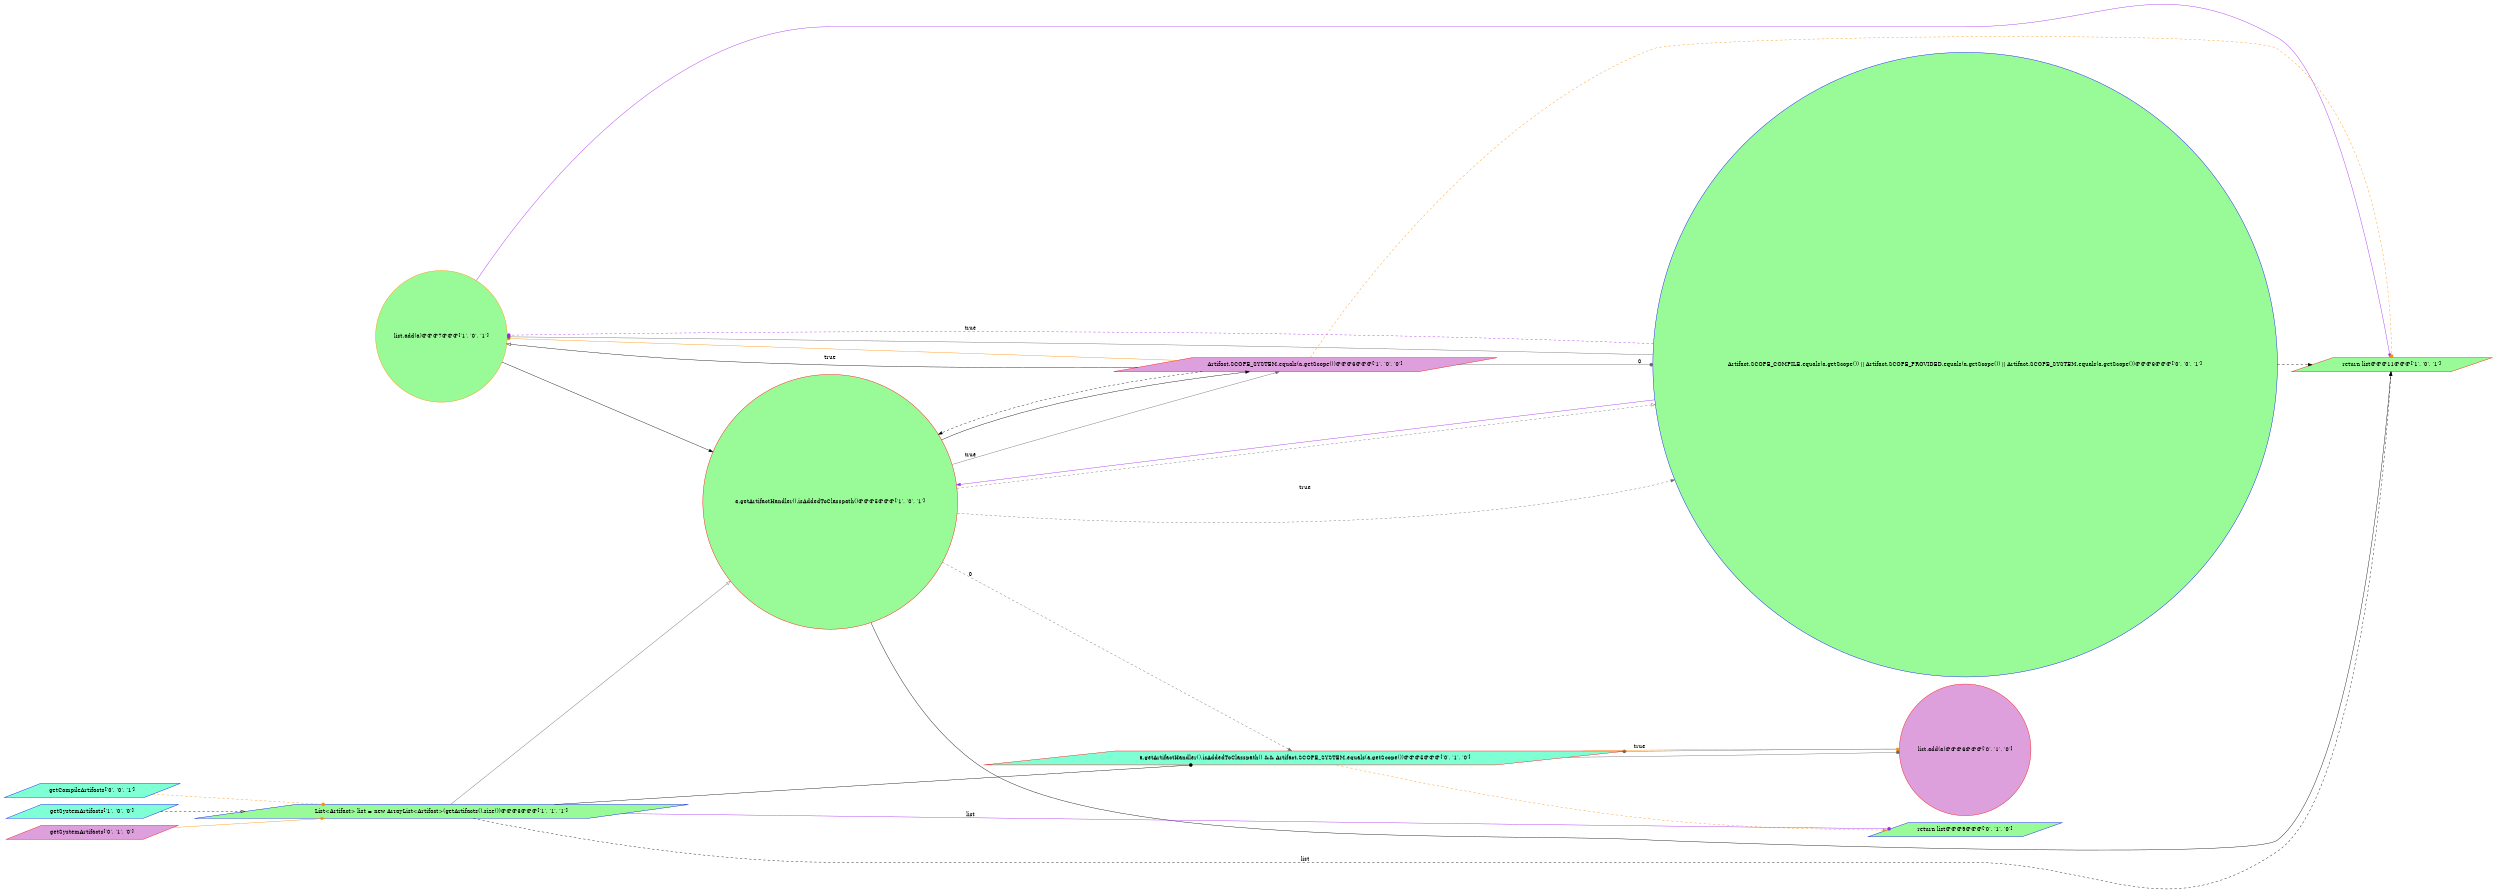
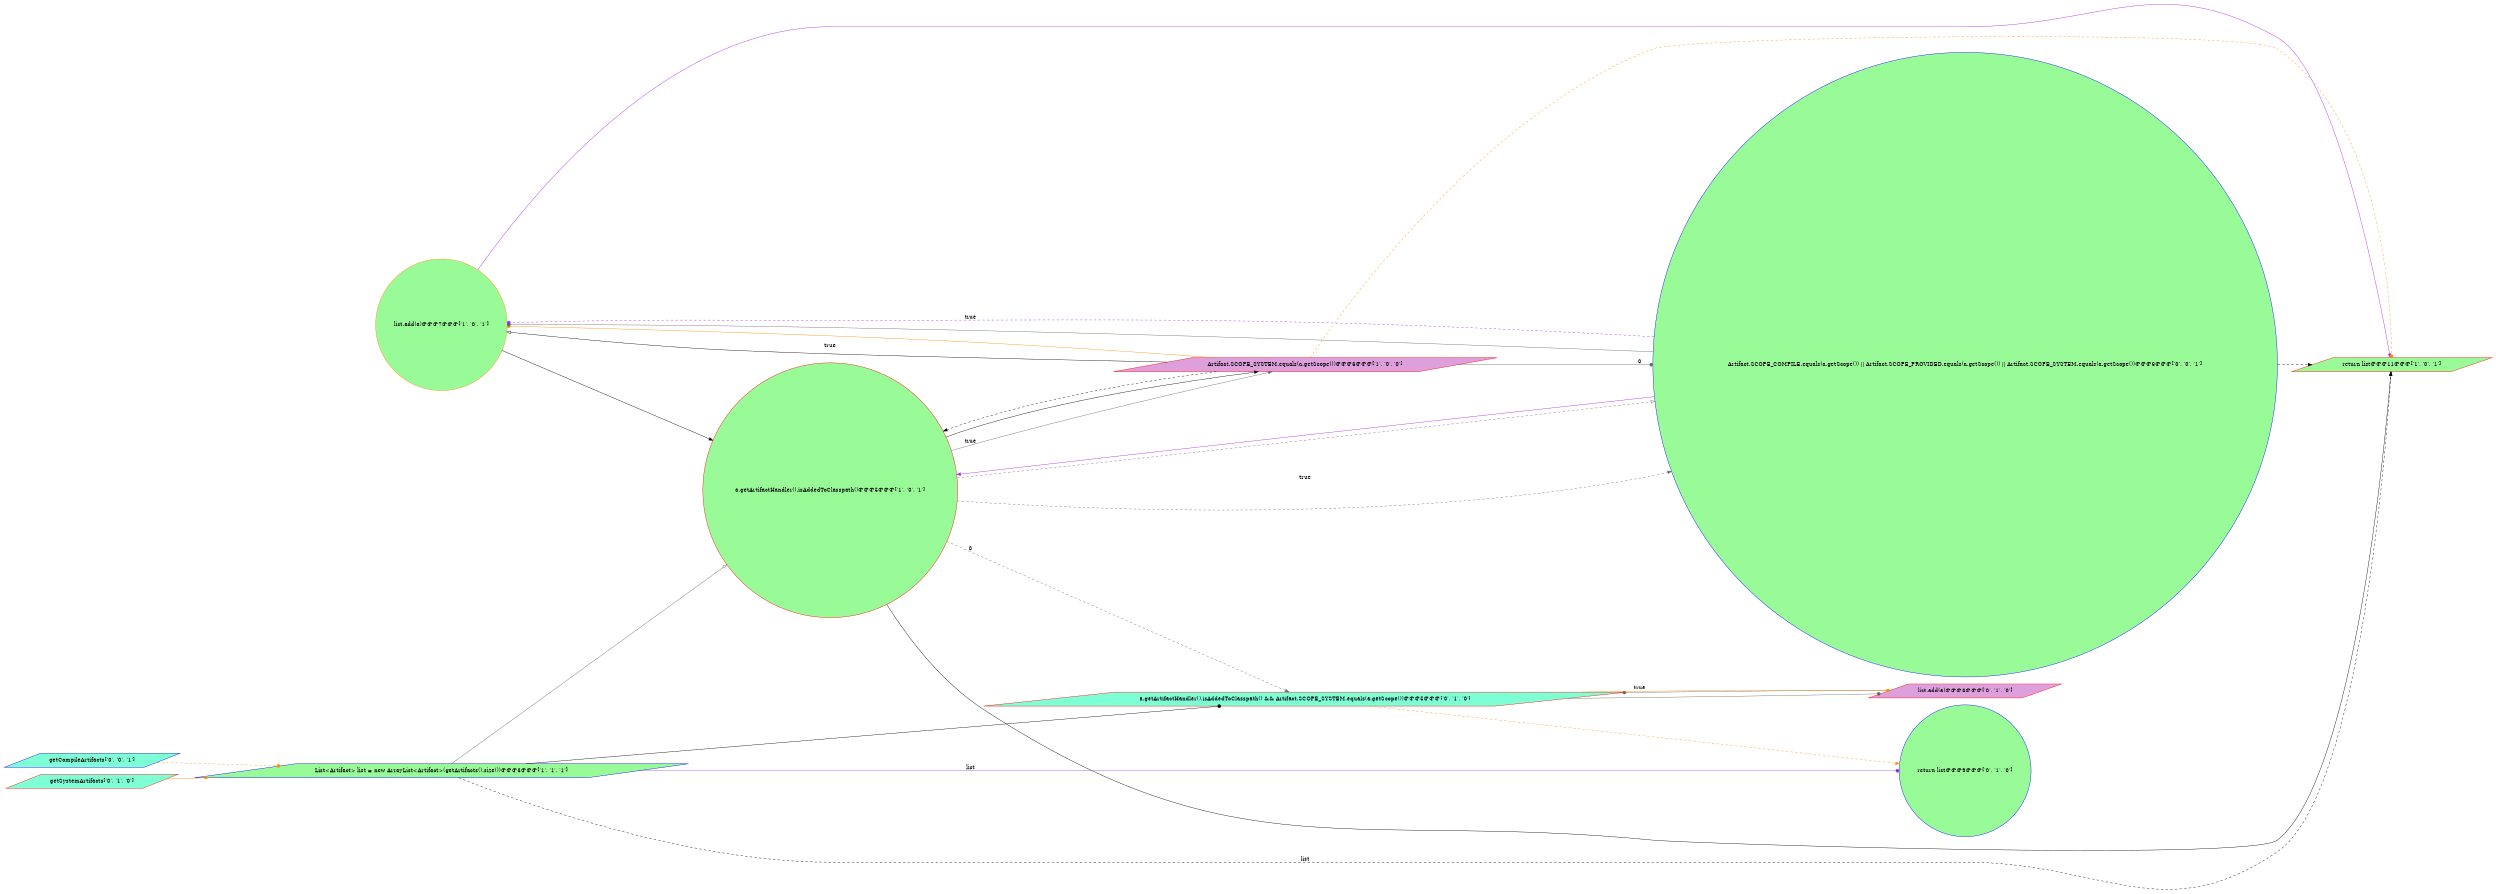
node "list.add(a)@@@6@@@['0', '1', '0']": shape circle -> parallelogram
node "getSystemArtifacts['1', '0', '0']": removed
node "return list@@@9@@@['0', '1', '0']": shape parallelogram -> circle
node "getSystemArtifacts['0', '1', '0']": fillcolor plum -> aquamarine
